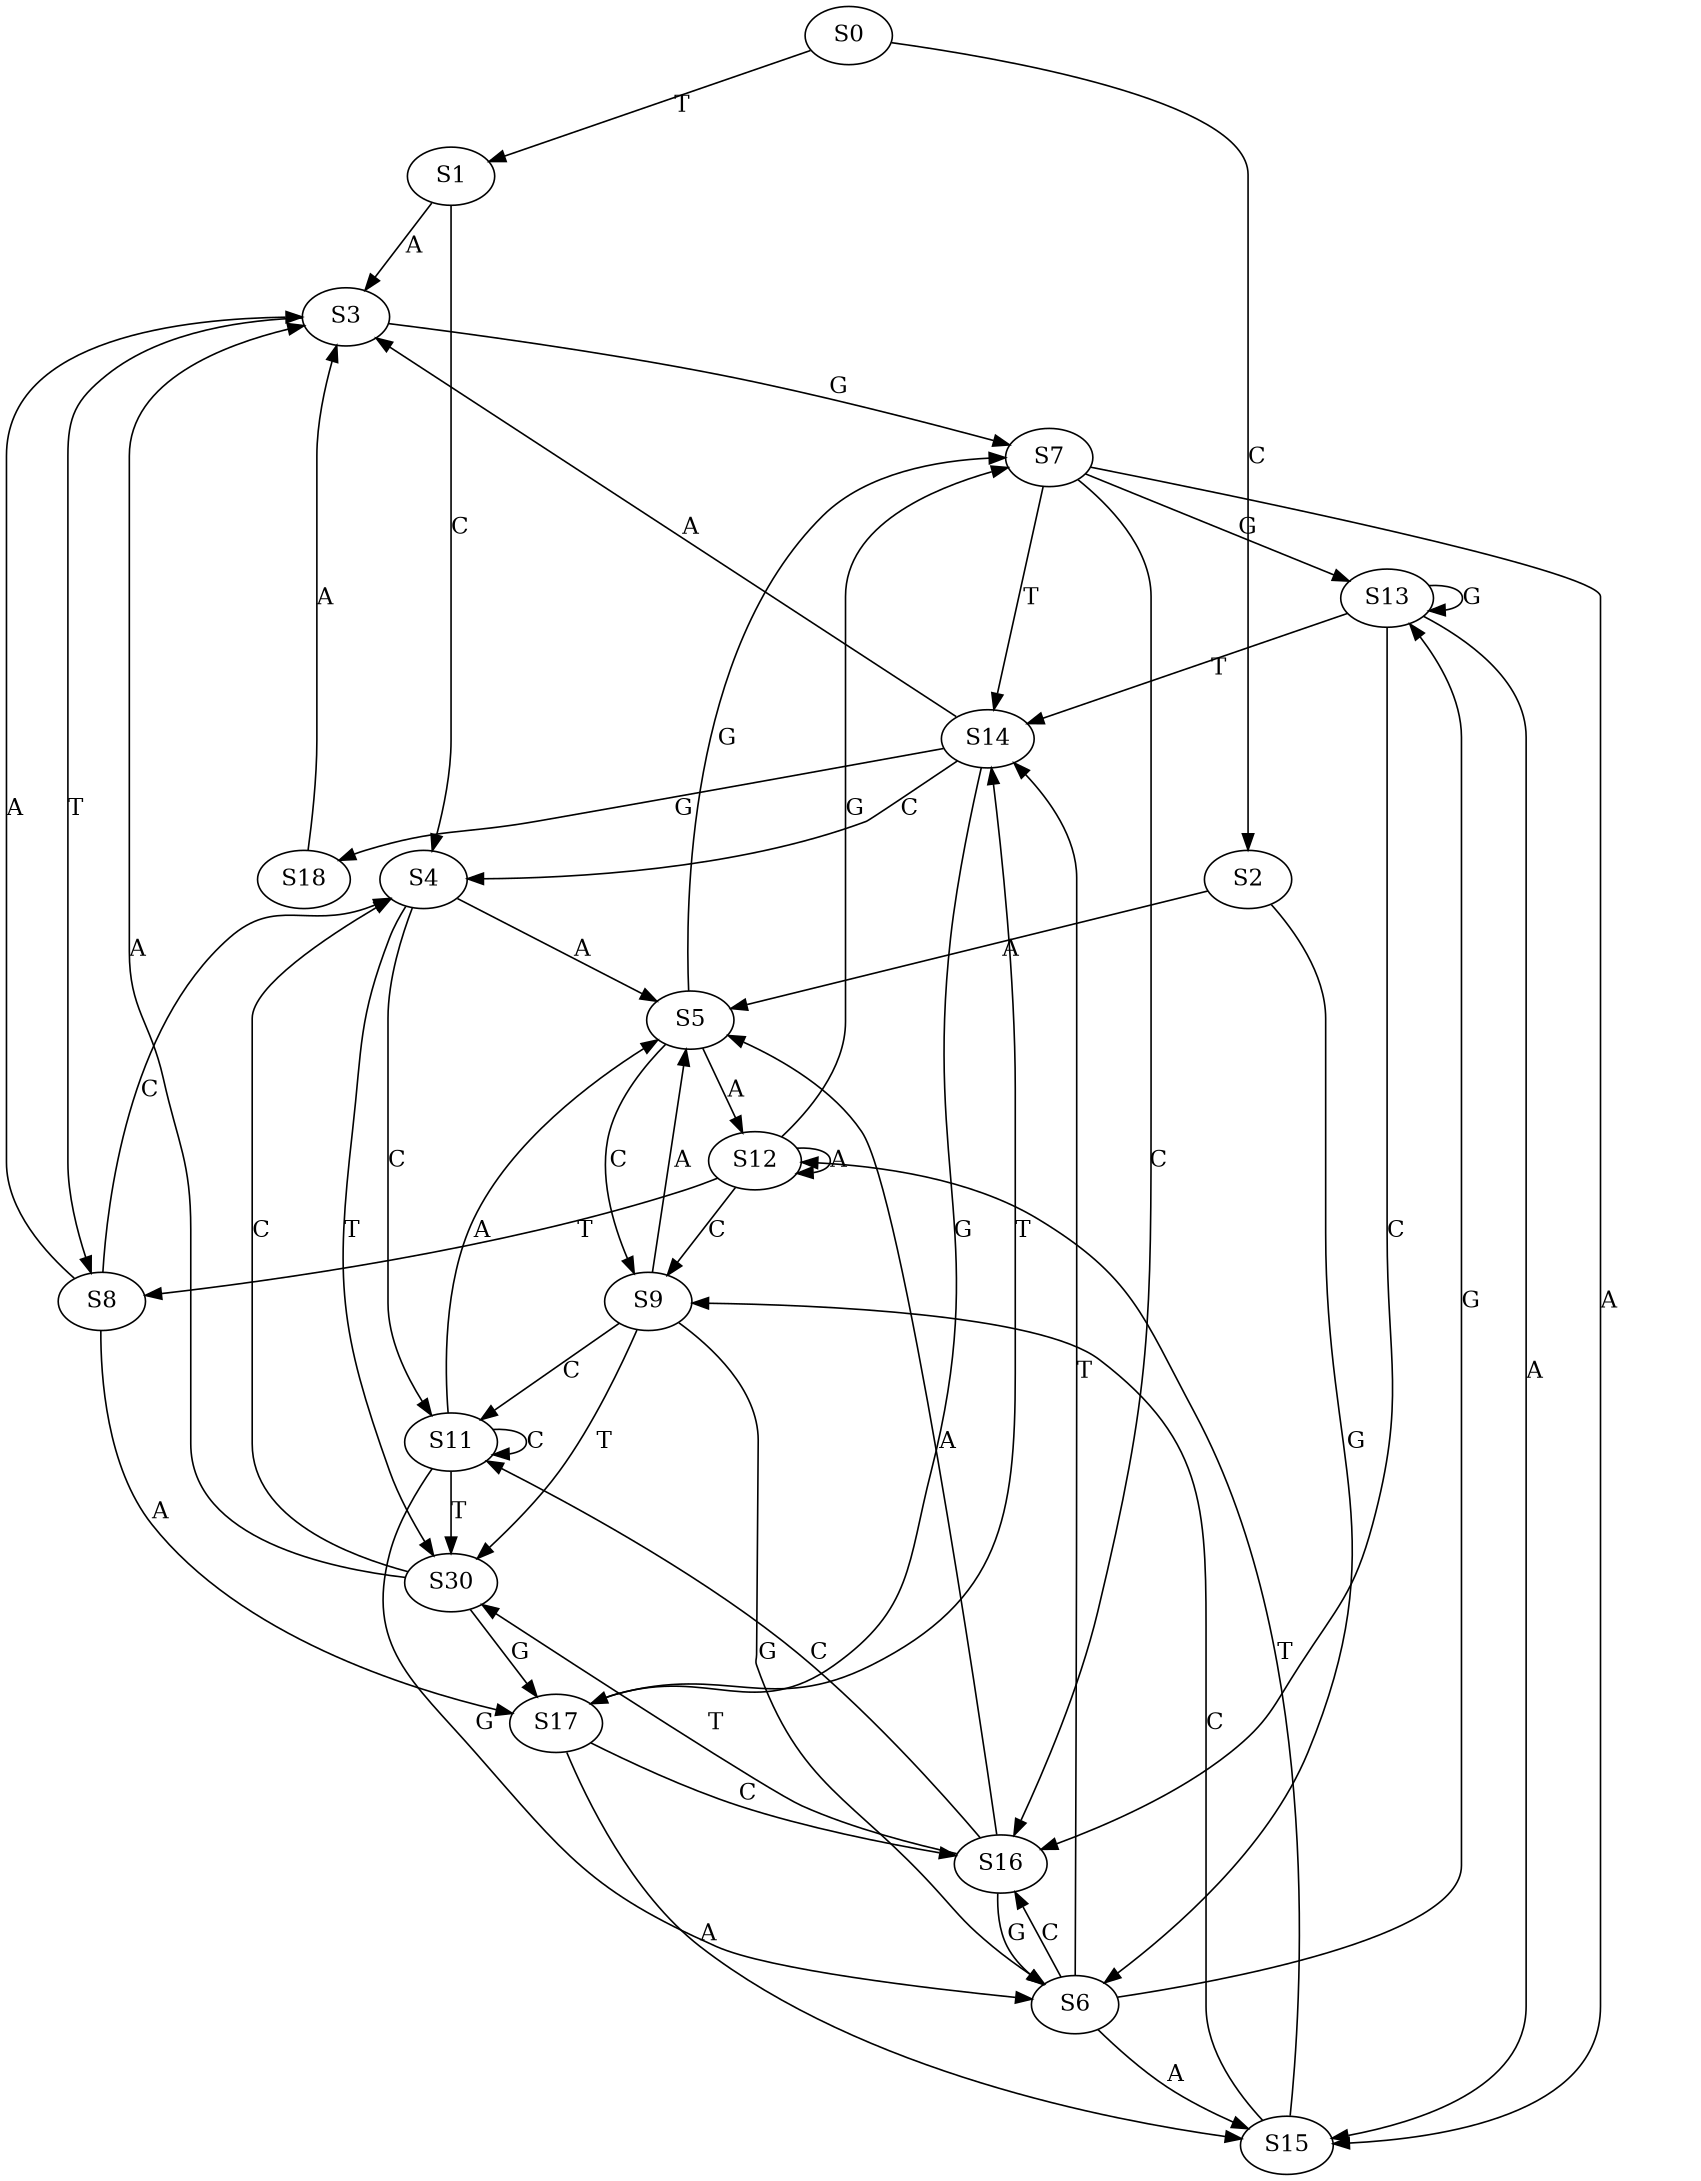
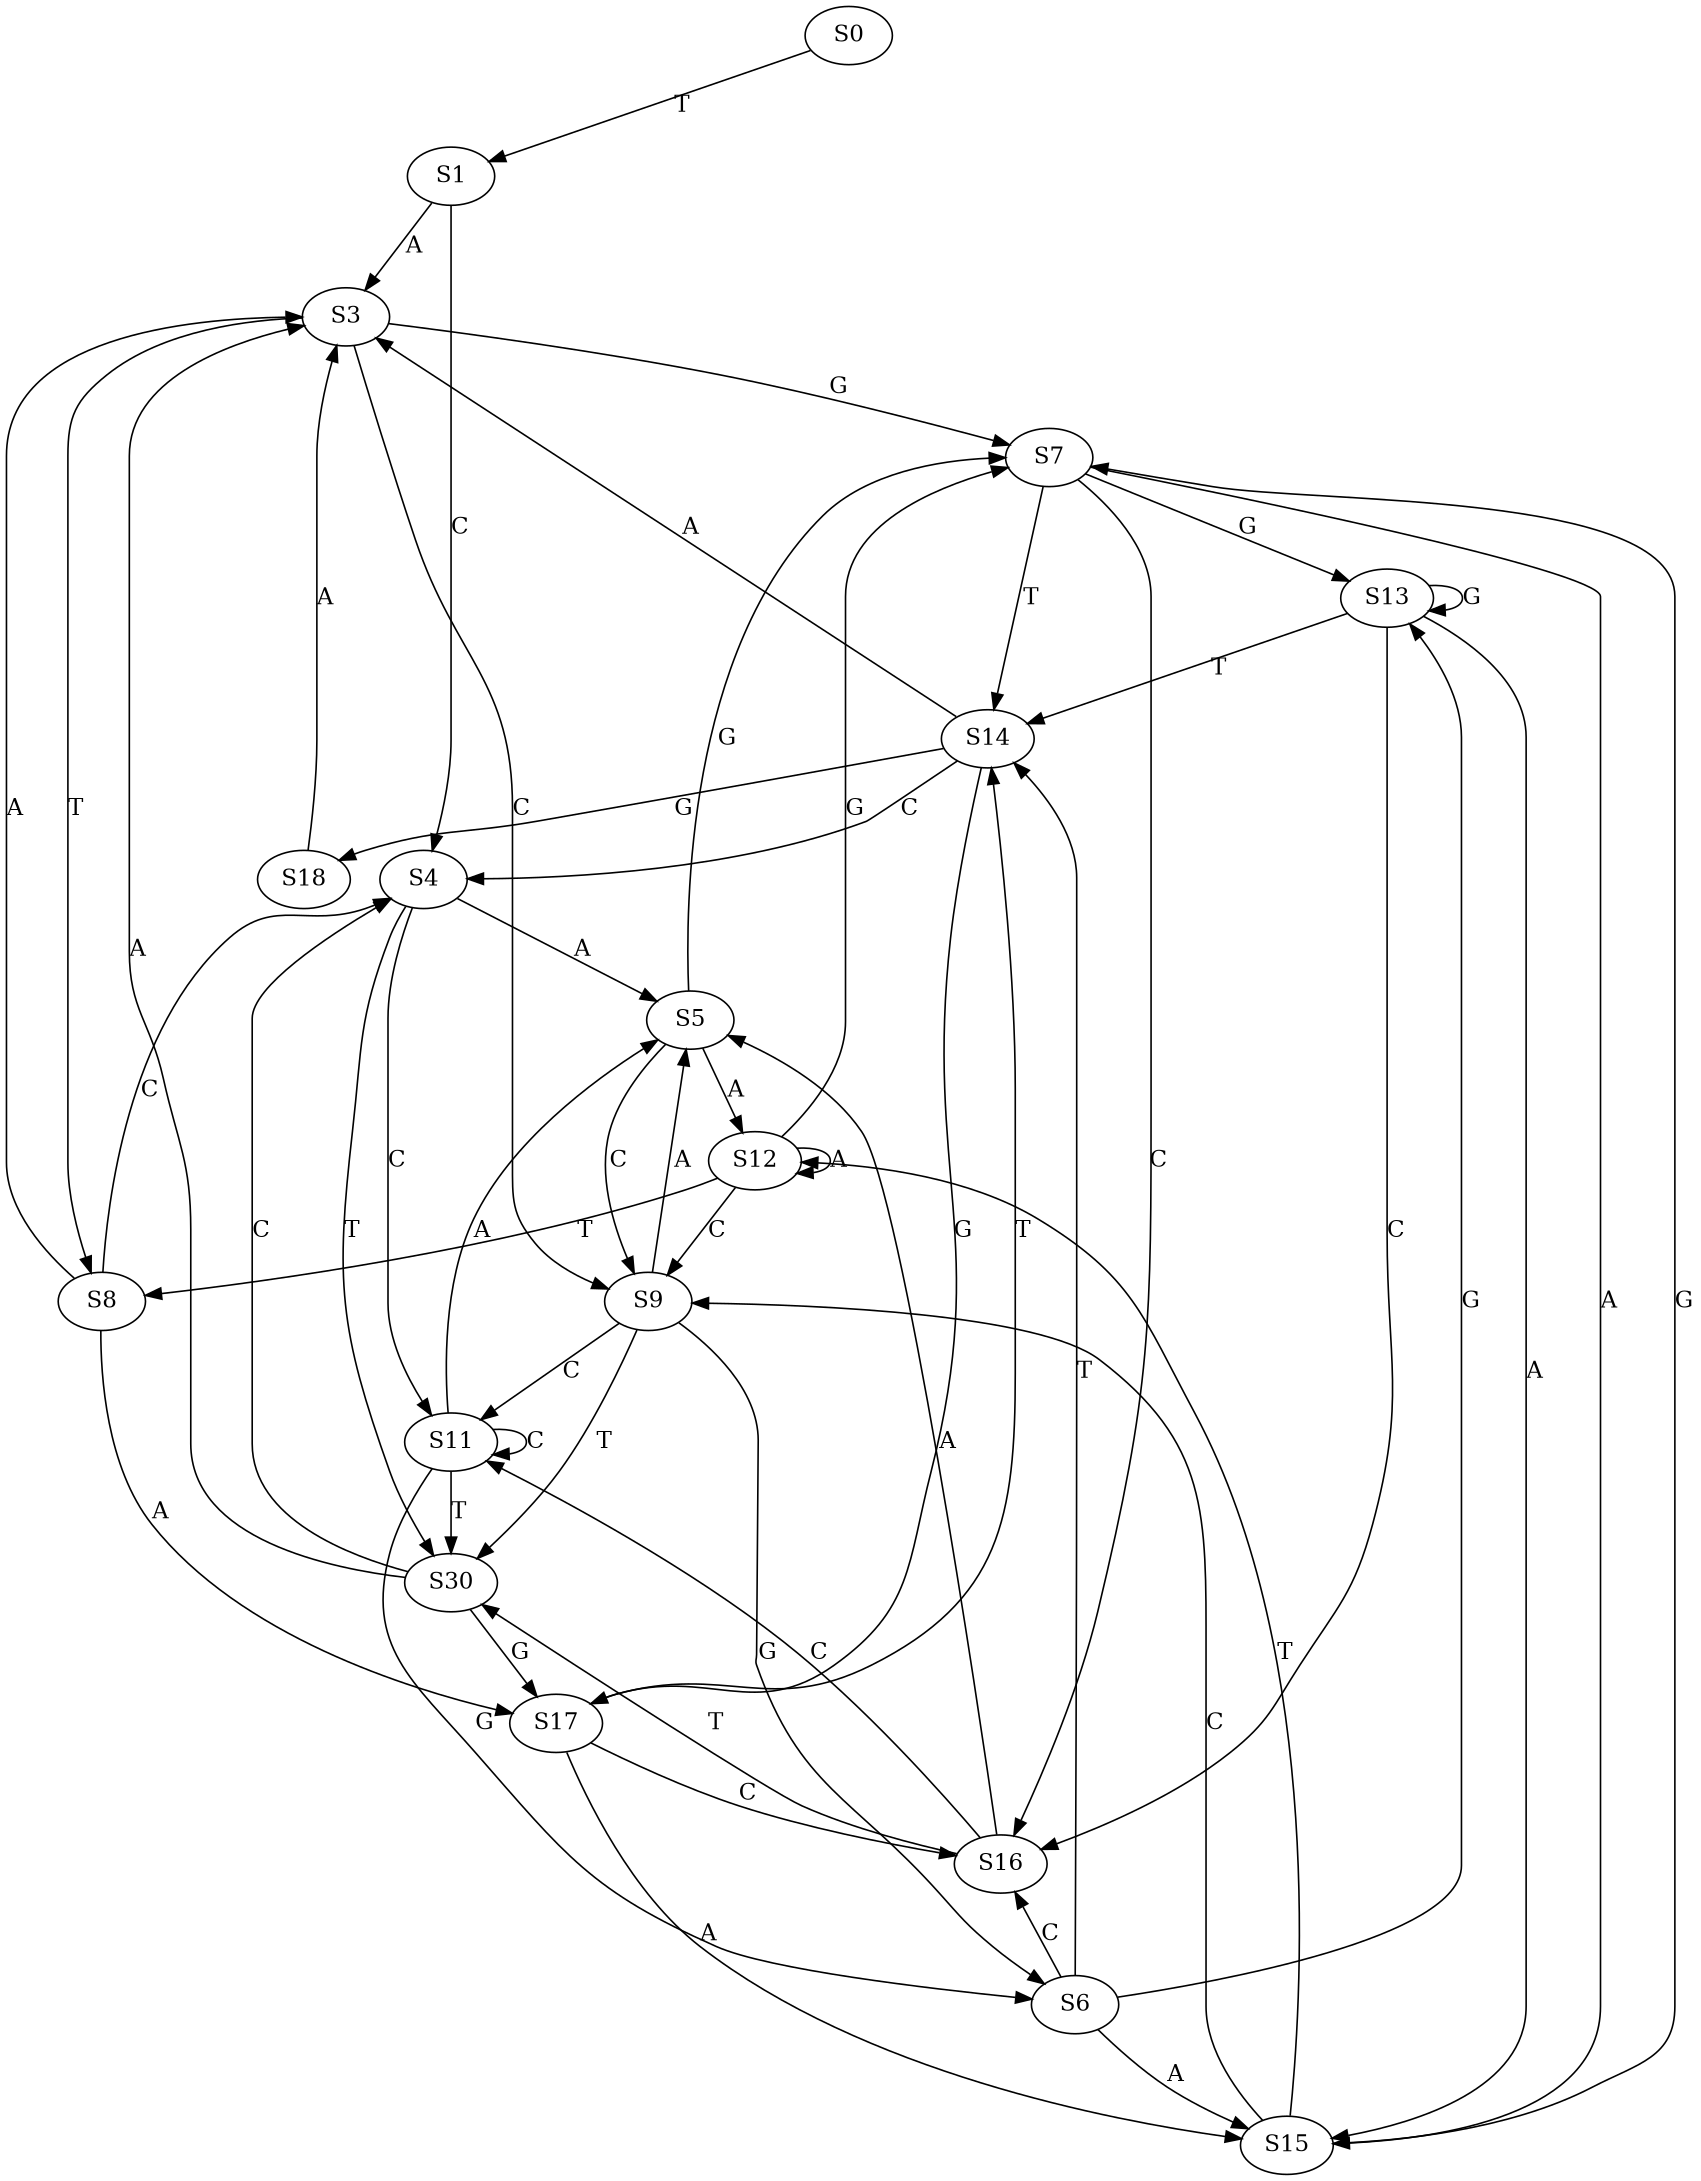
edge "S3" -> "S9": added, label "C"
node "S2": removed
edge "S15" -> "S7": added, label "G"
edge "S16" -> "S6": removed, label "G"
